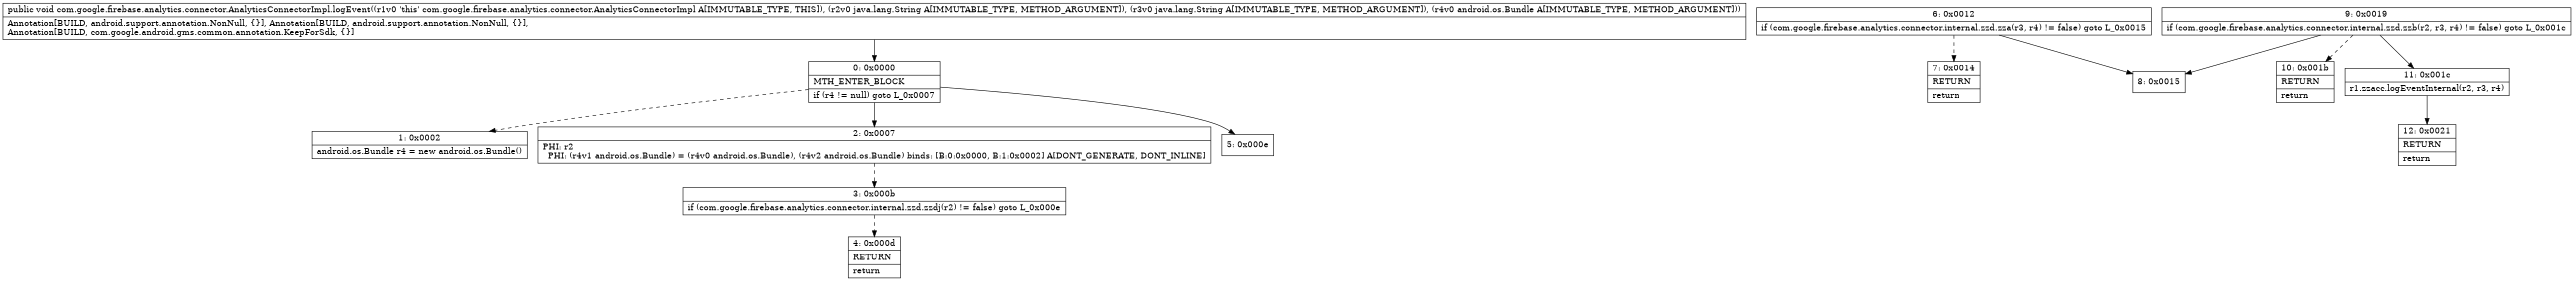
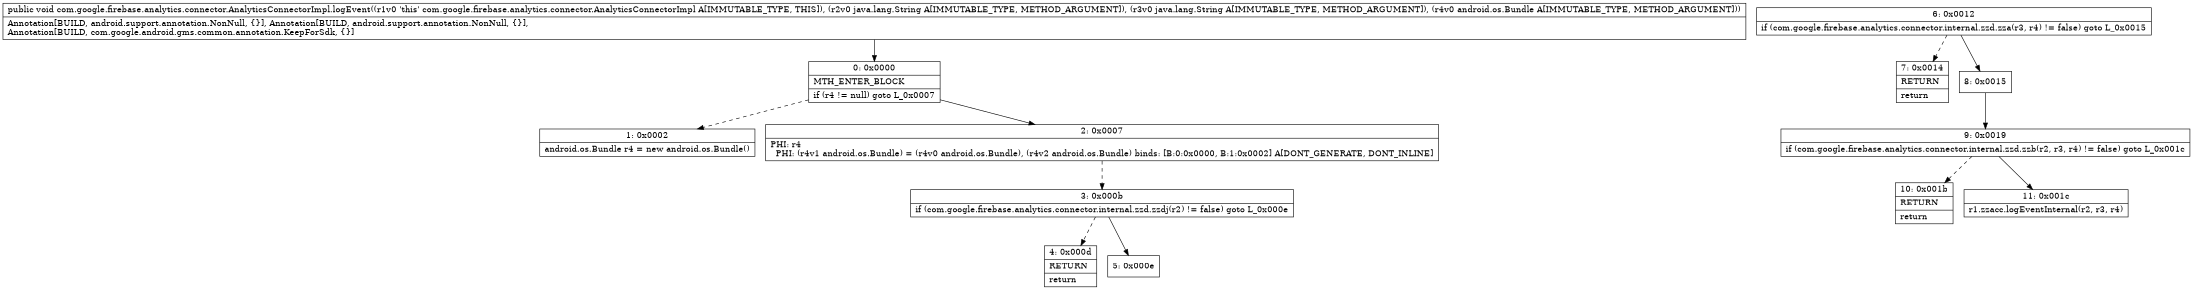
edge "9: 0x0019" -> "8: 0x0015": reversed
edge "0: 0x0000" -> "5: 0x000e": now "3: 0x000b" -> "5: 0x000e"
node "12: 0x0021": removed
node "2: 0x0007": text "PHI: r2" -> "PHI: r4"
